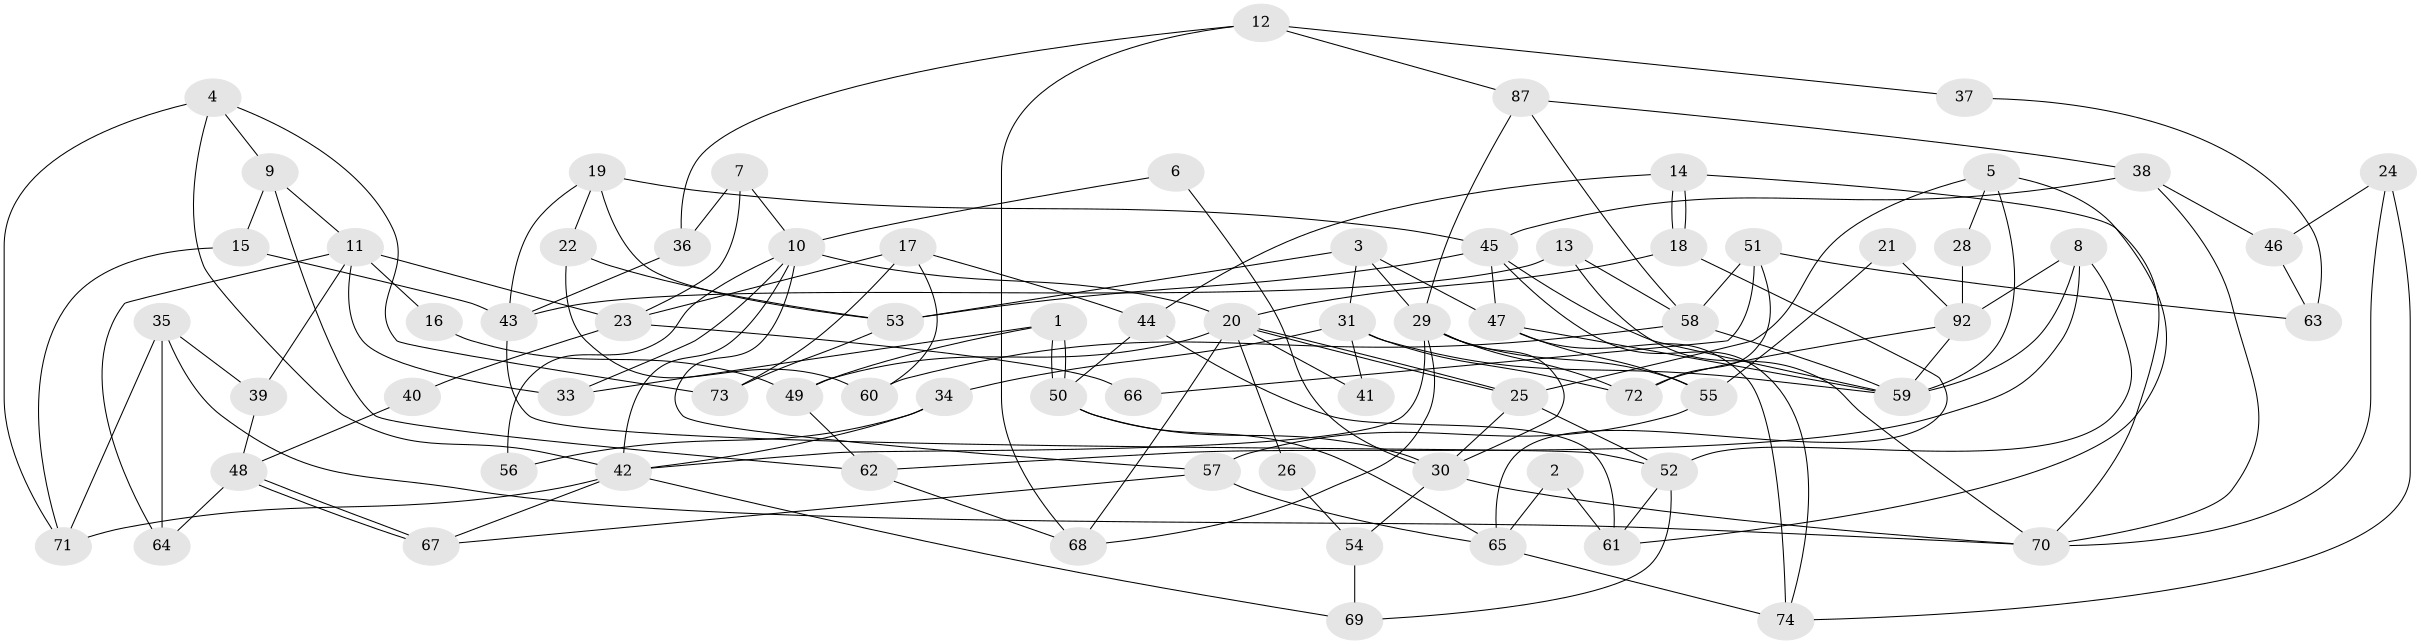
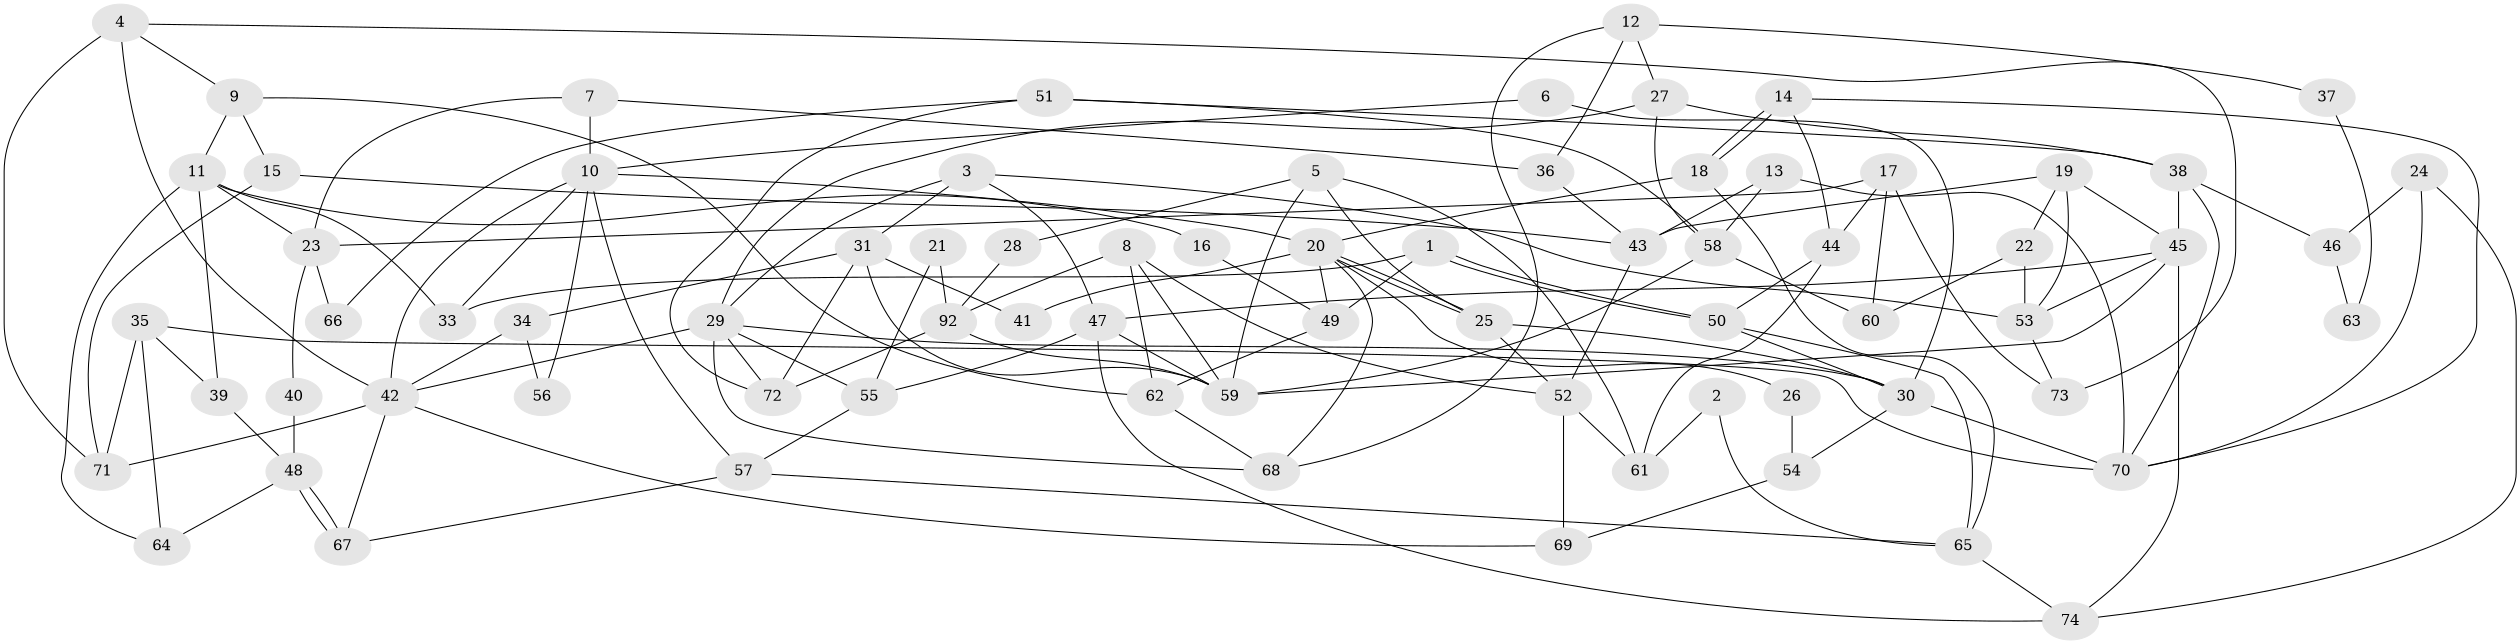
node "87": label "87" -> "27"
edge "51" -- "63": now "51" -- "38"
